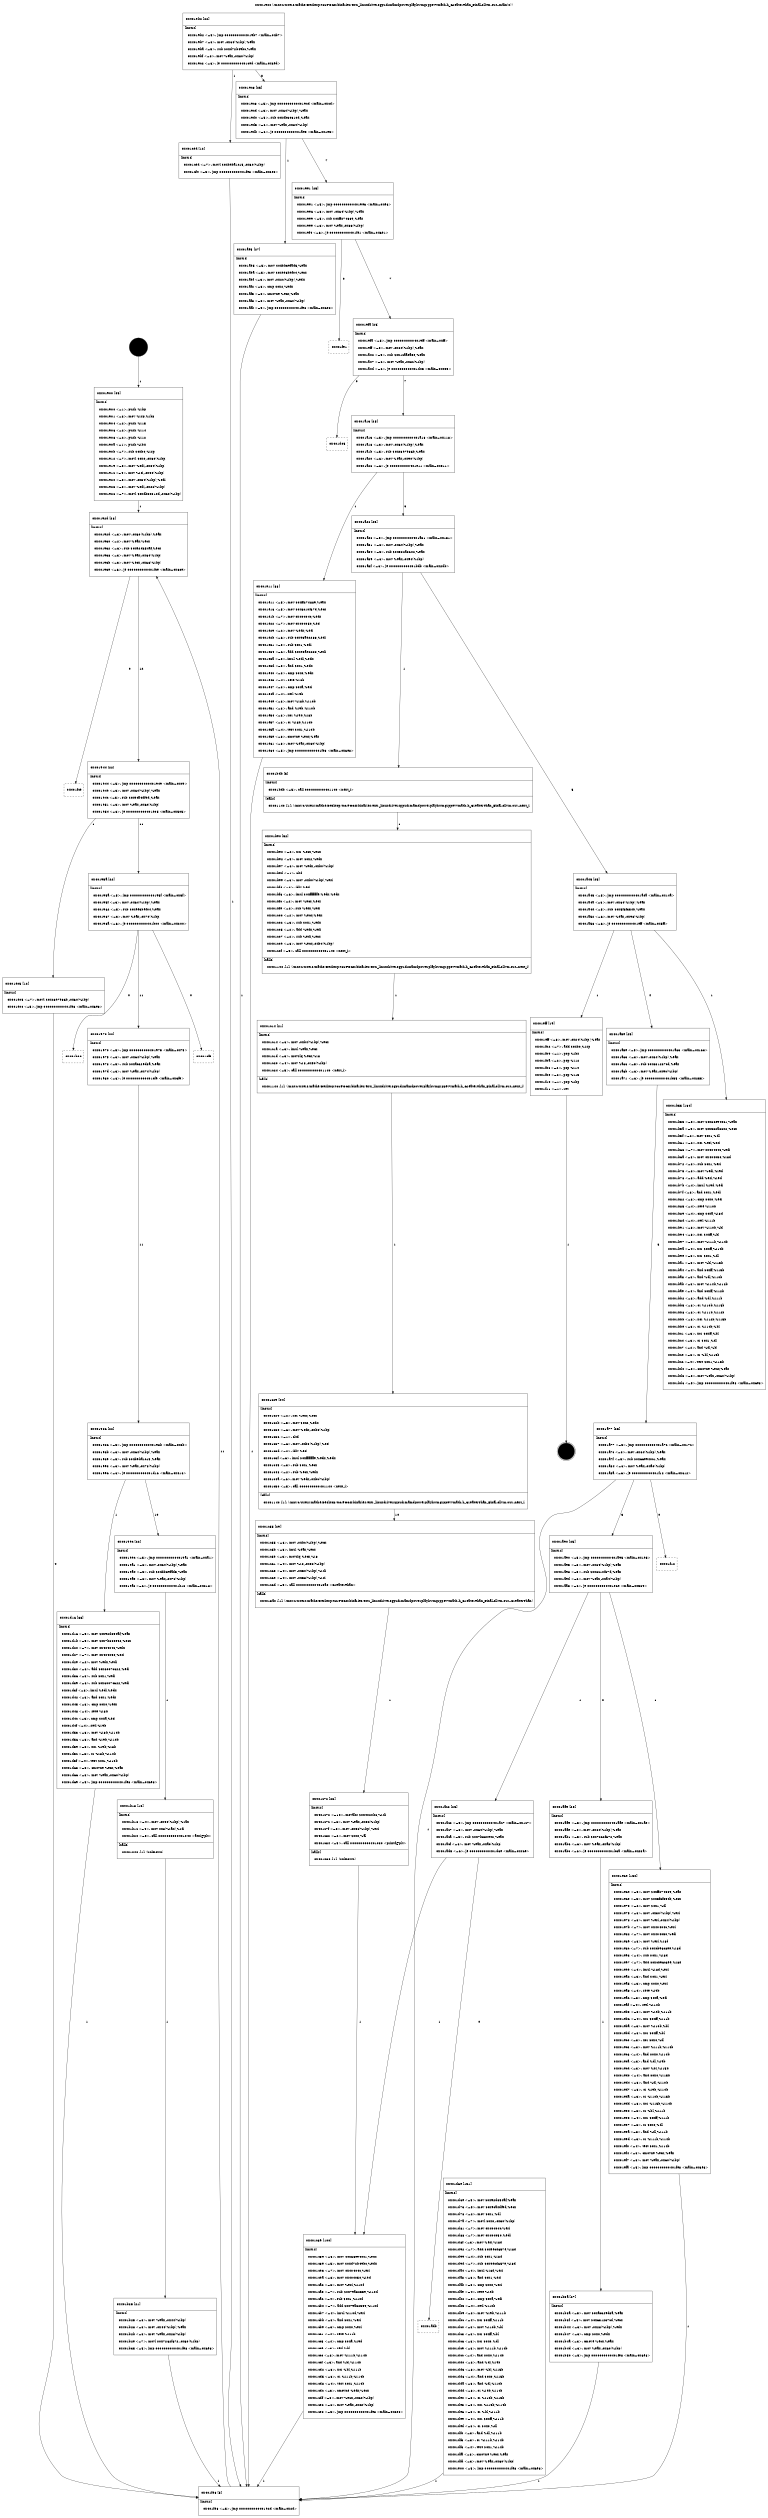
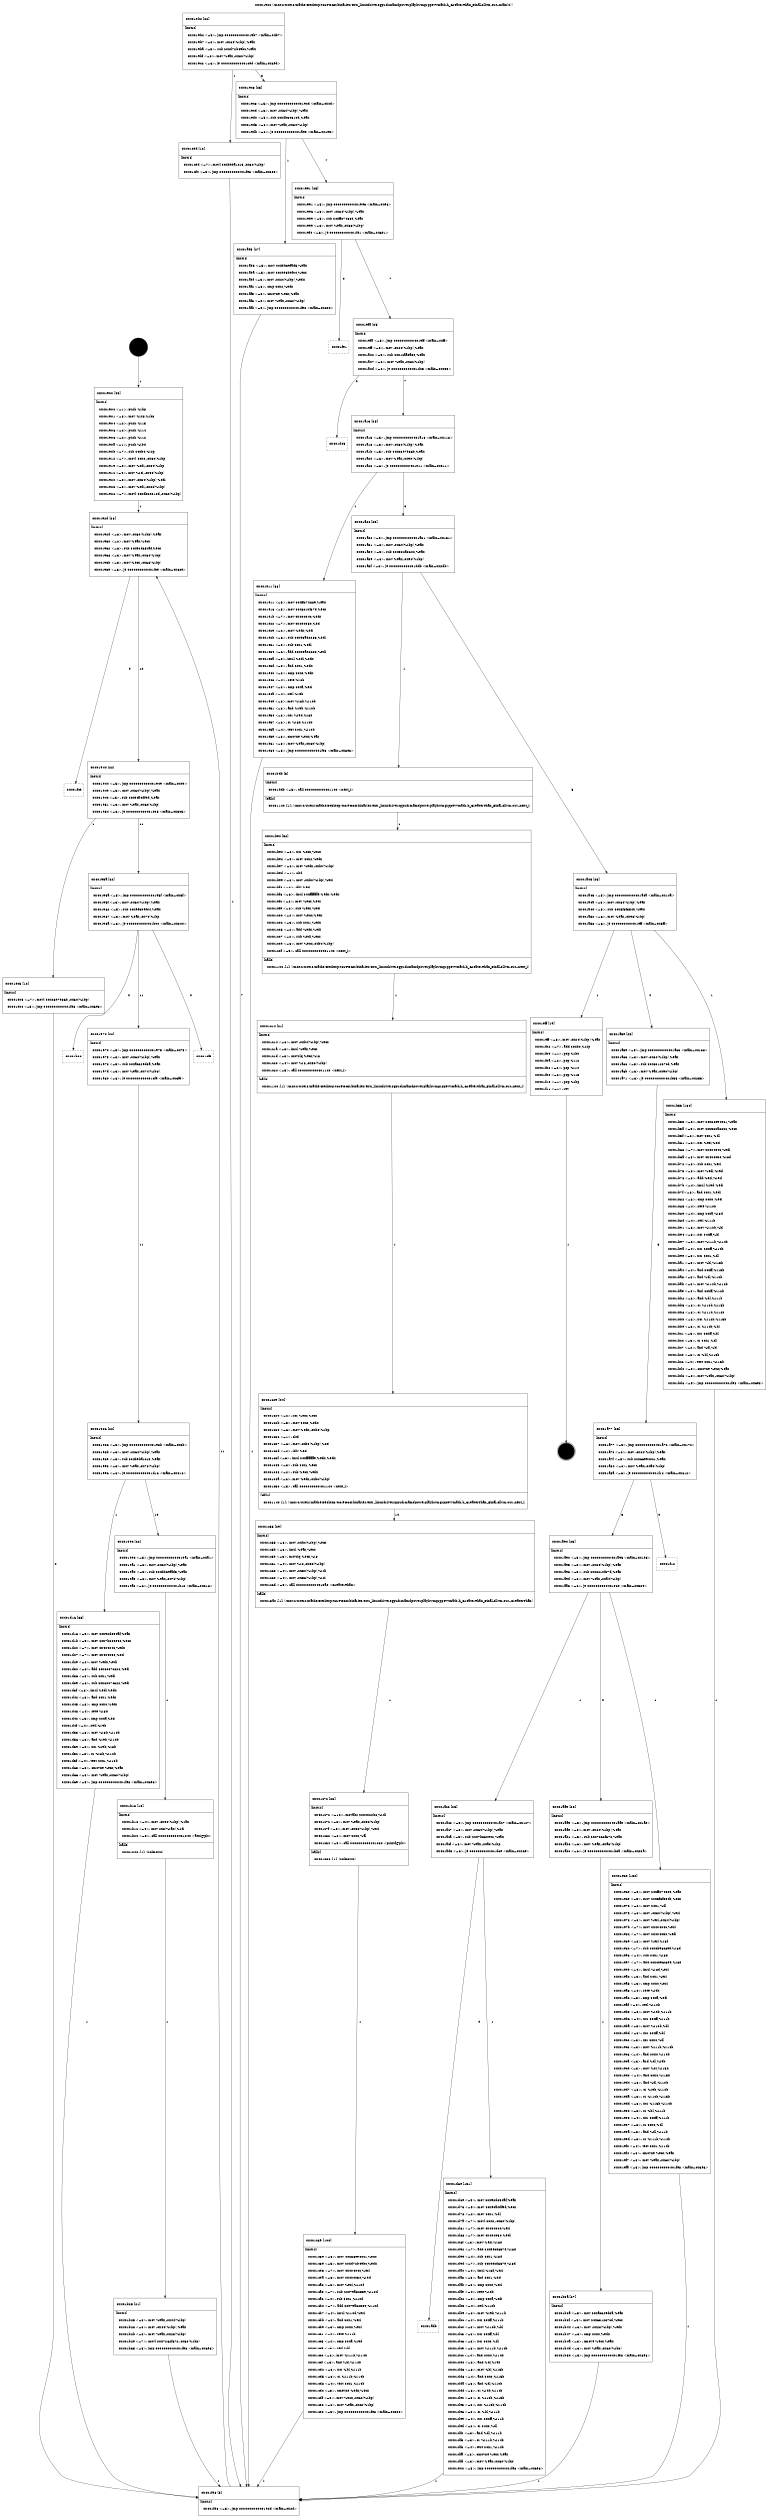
edge "0x401ae5 [27]" -> "0x401fe8 [5]": label " 1" -> " 7"
edge "0x401a77 [25]" -> "0x401fe8 [5]": now "0x401b55 [134]" -> "0x401fe8 [5]"
edge "0x401ac2 [25]" -> "0x401c89 [100]": now "0x401ac2 [25]" -> "0x401d6e [151]"
